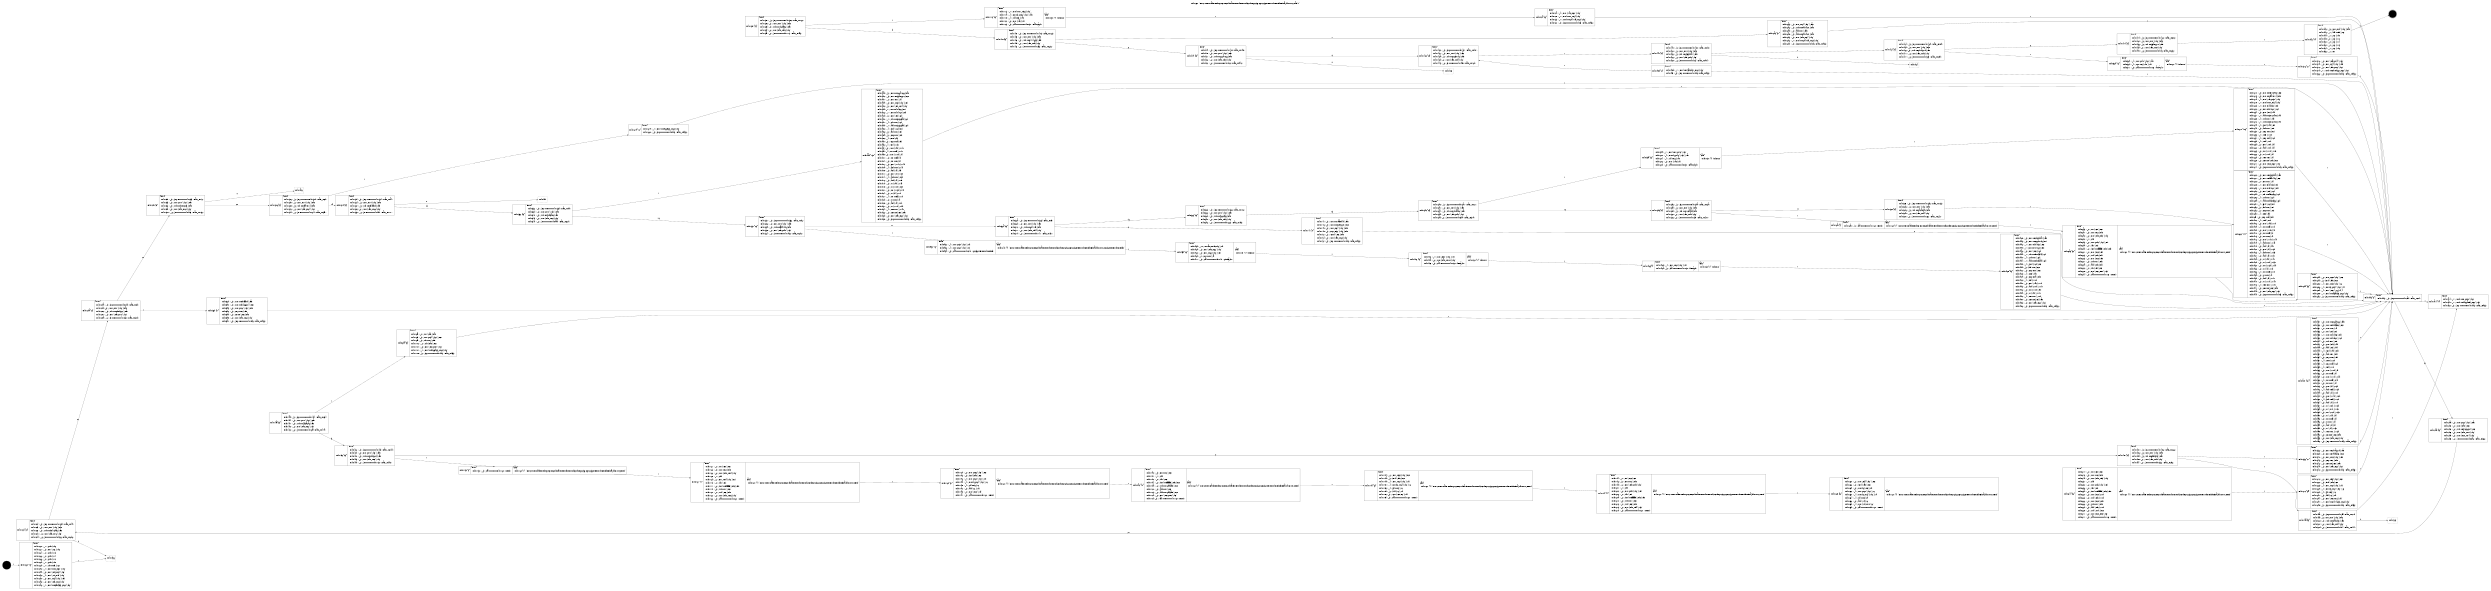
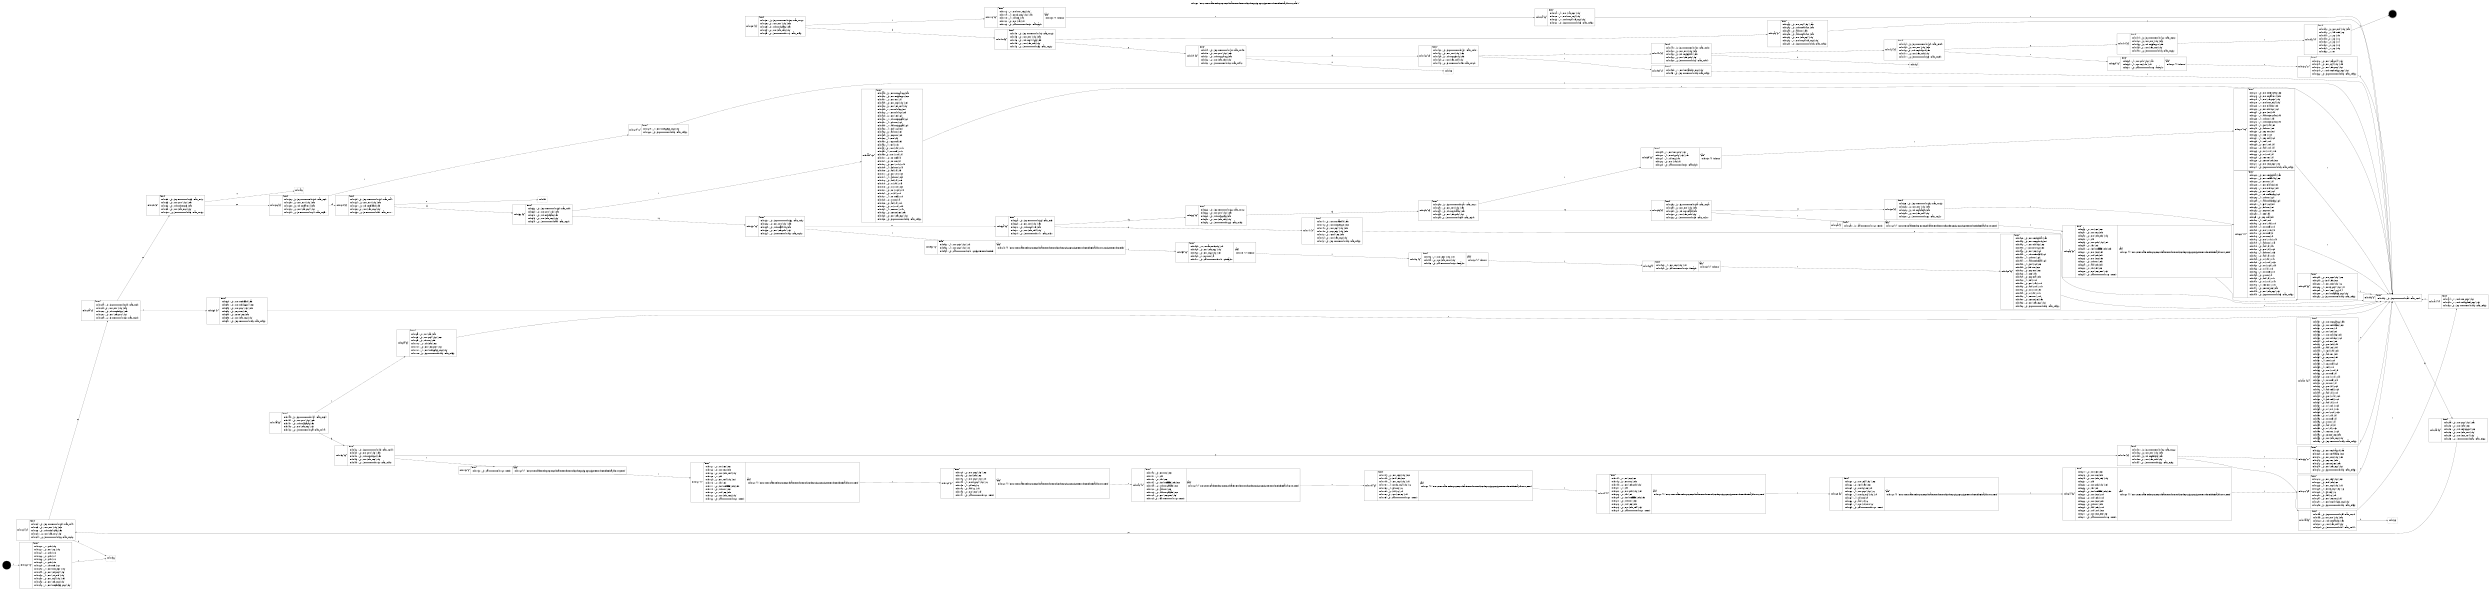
edge "0x4019eb [12]" -> "0x401432 [25]": reversed
edge "0x401bd3 [5]" -> "0x401a14 [19]": reversed
edge "0x401820 [36]" -> "0x401844 [56]": added, label "1"
